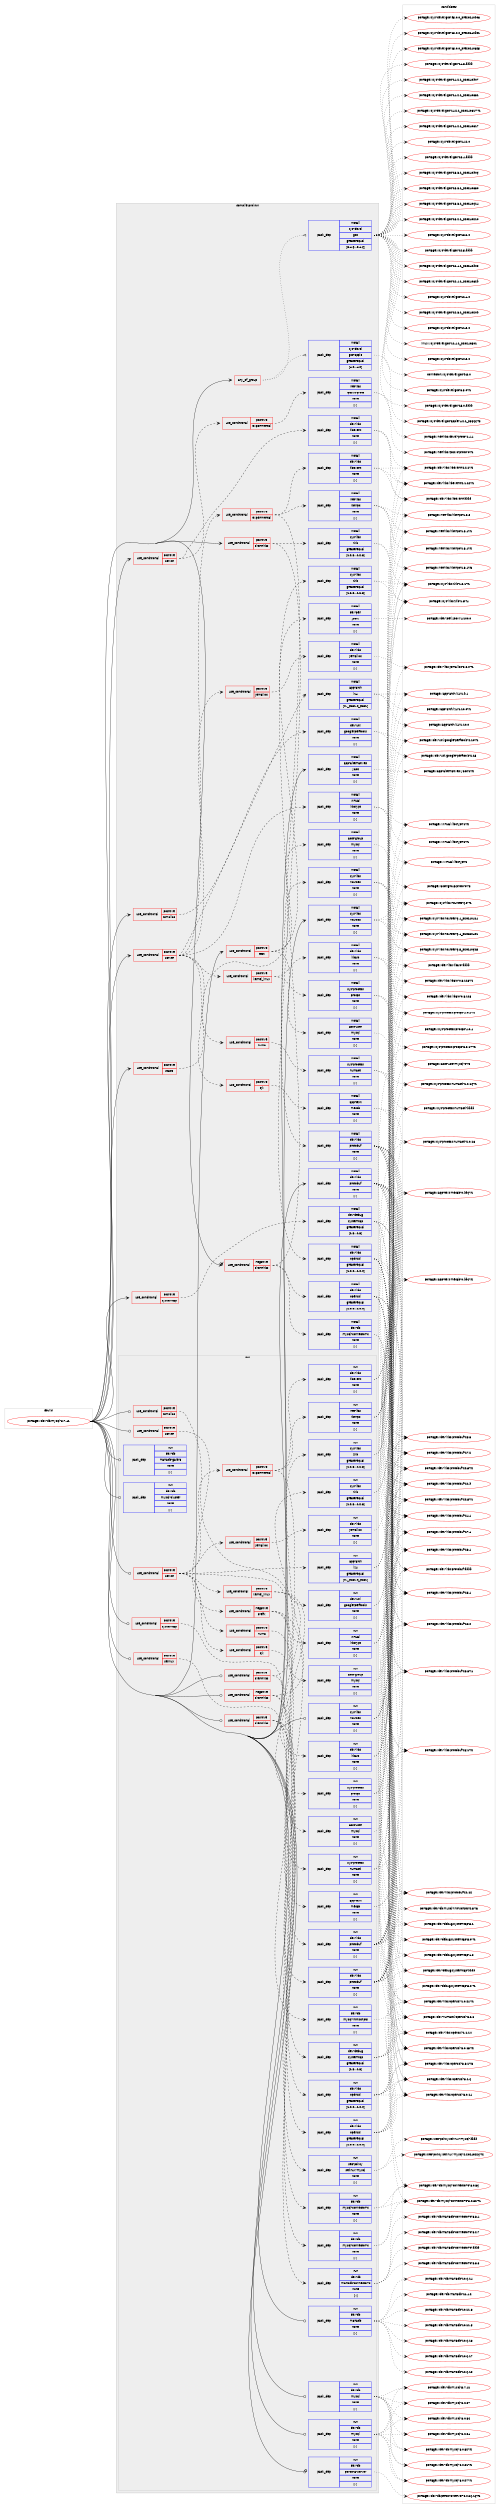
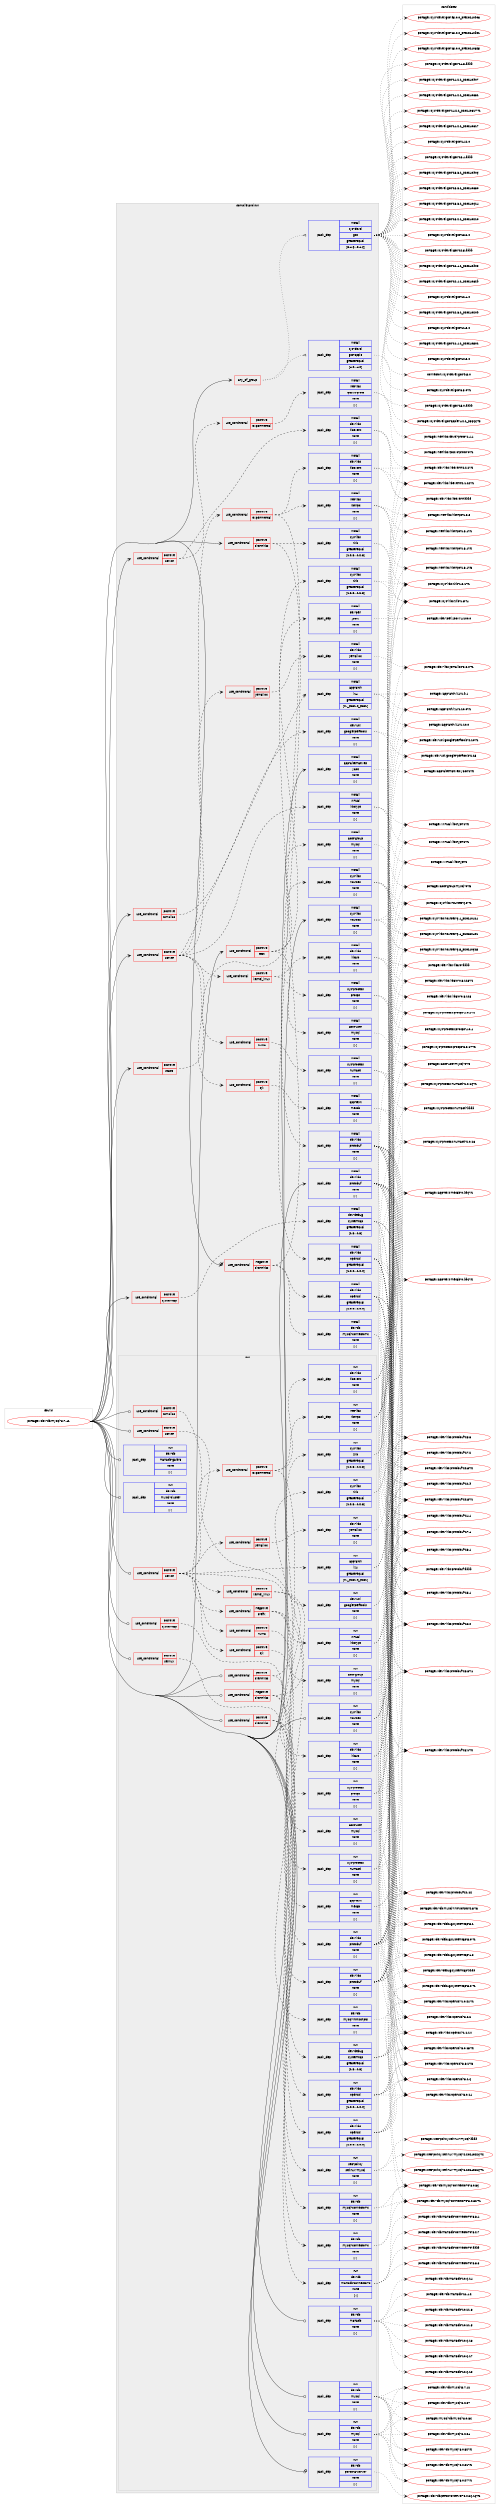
node "linux://sys-devel/gcc-11.4.1_p20240501": label "linux://sys-devel/gcc-11.4.1_p20240501" -> "portage://sys-devel/gcc-11.4.1_p20240501"
node "portage://acct-group/proto-0-r3": label "portage://acct-group/proto-0-r3" -> "portage://acct-group/mysql-0-r3"
node "portage://dev-numactl/openssl-3.2.2": label "portage://dev-numactl/openssl-3.2.2" -> "portage://dev-libs/openssl-3.2.2"
node "portage://sec-policy/selinux-mysql-2.20240226-r1": added
node "portage://dev-db/mysql-8.0.36": label "portage://dev-db/mysql-8.0.36" -> "portage://mysql-db/mysql-8.0.36"
